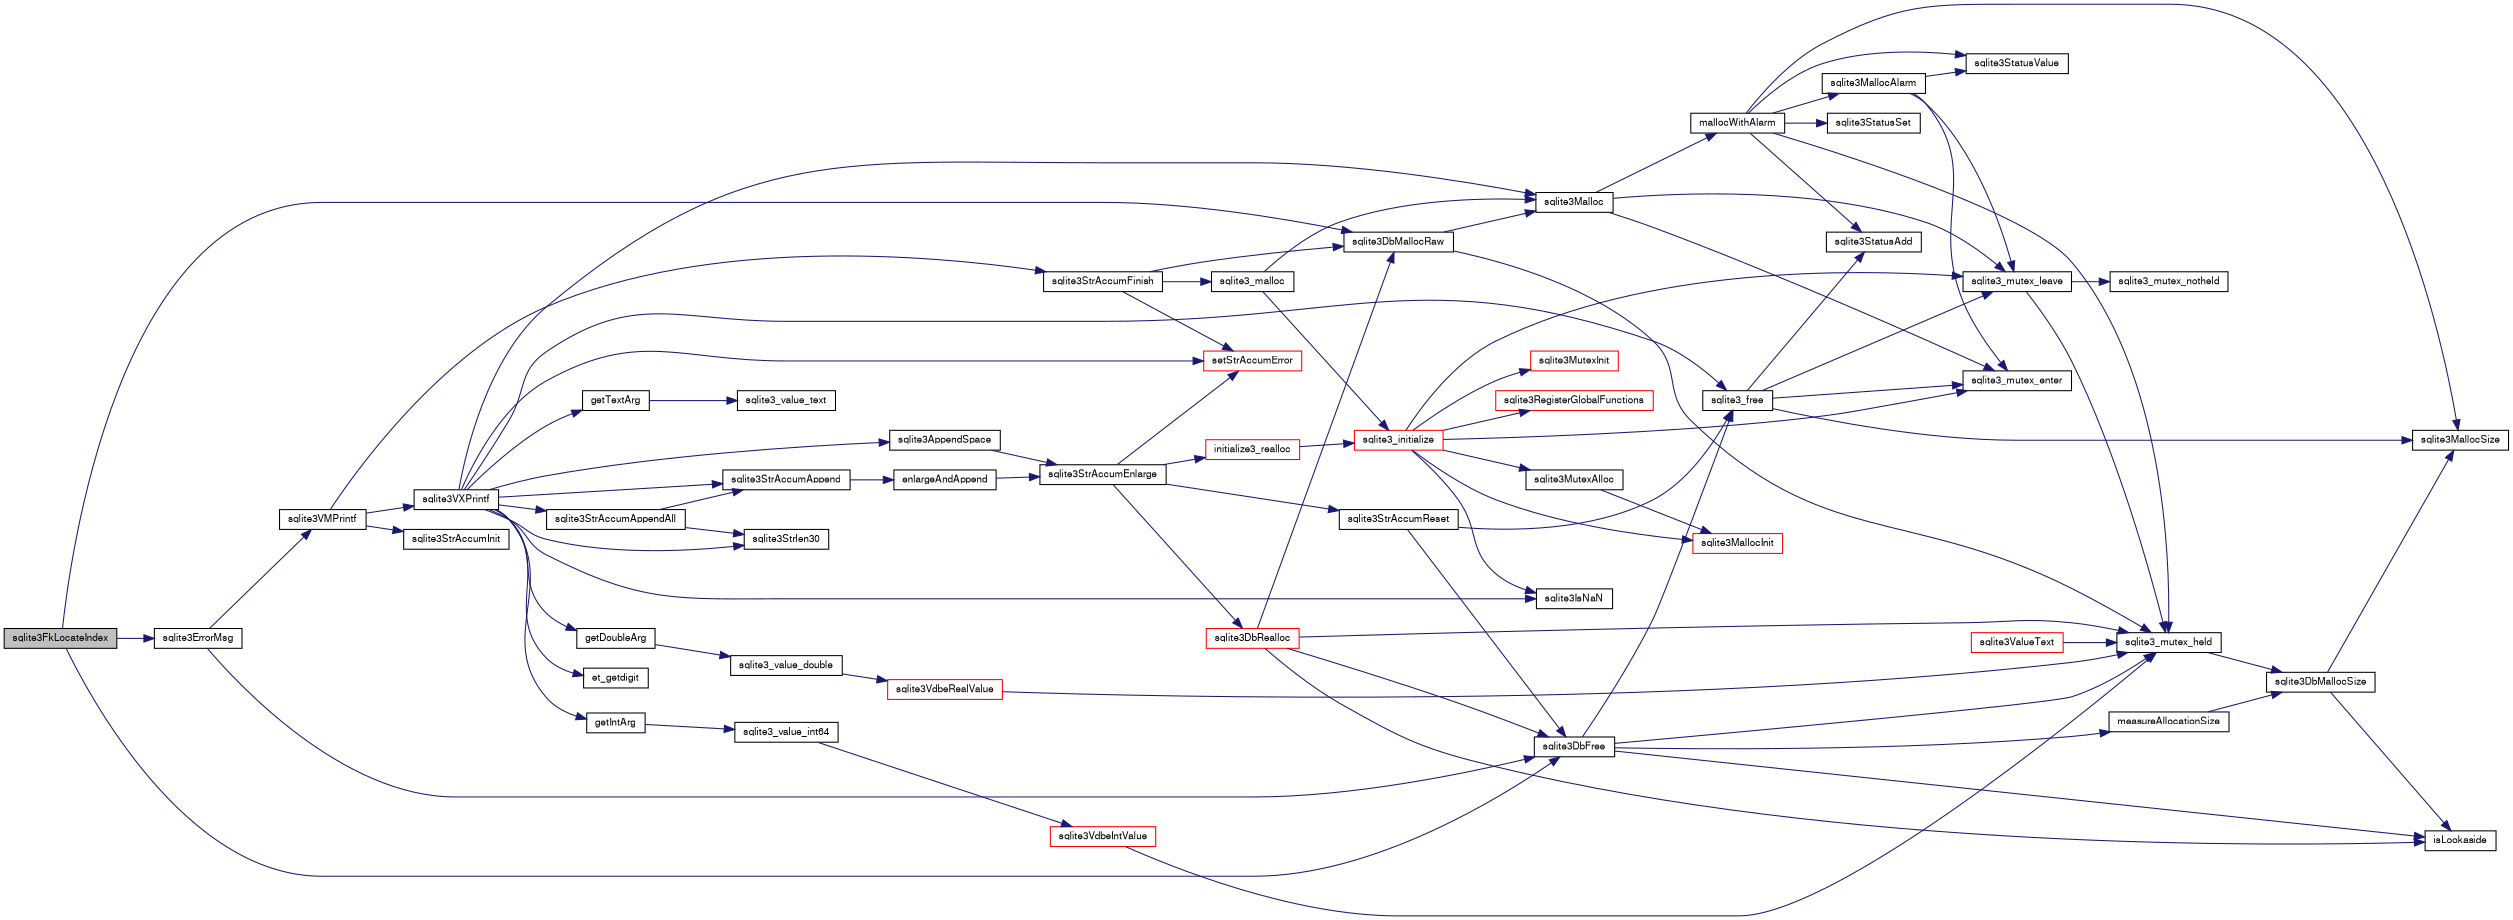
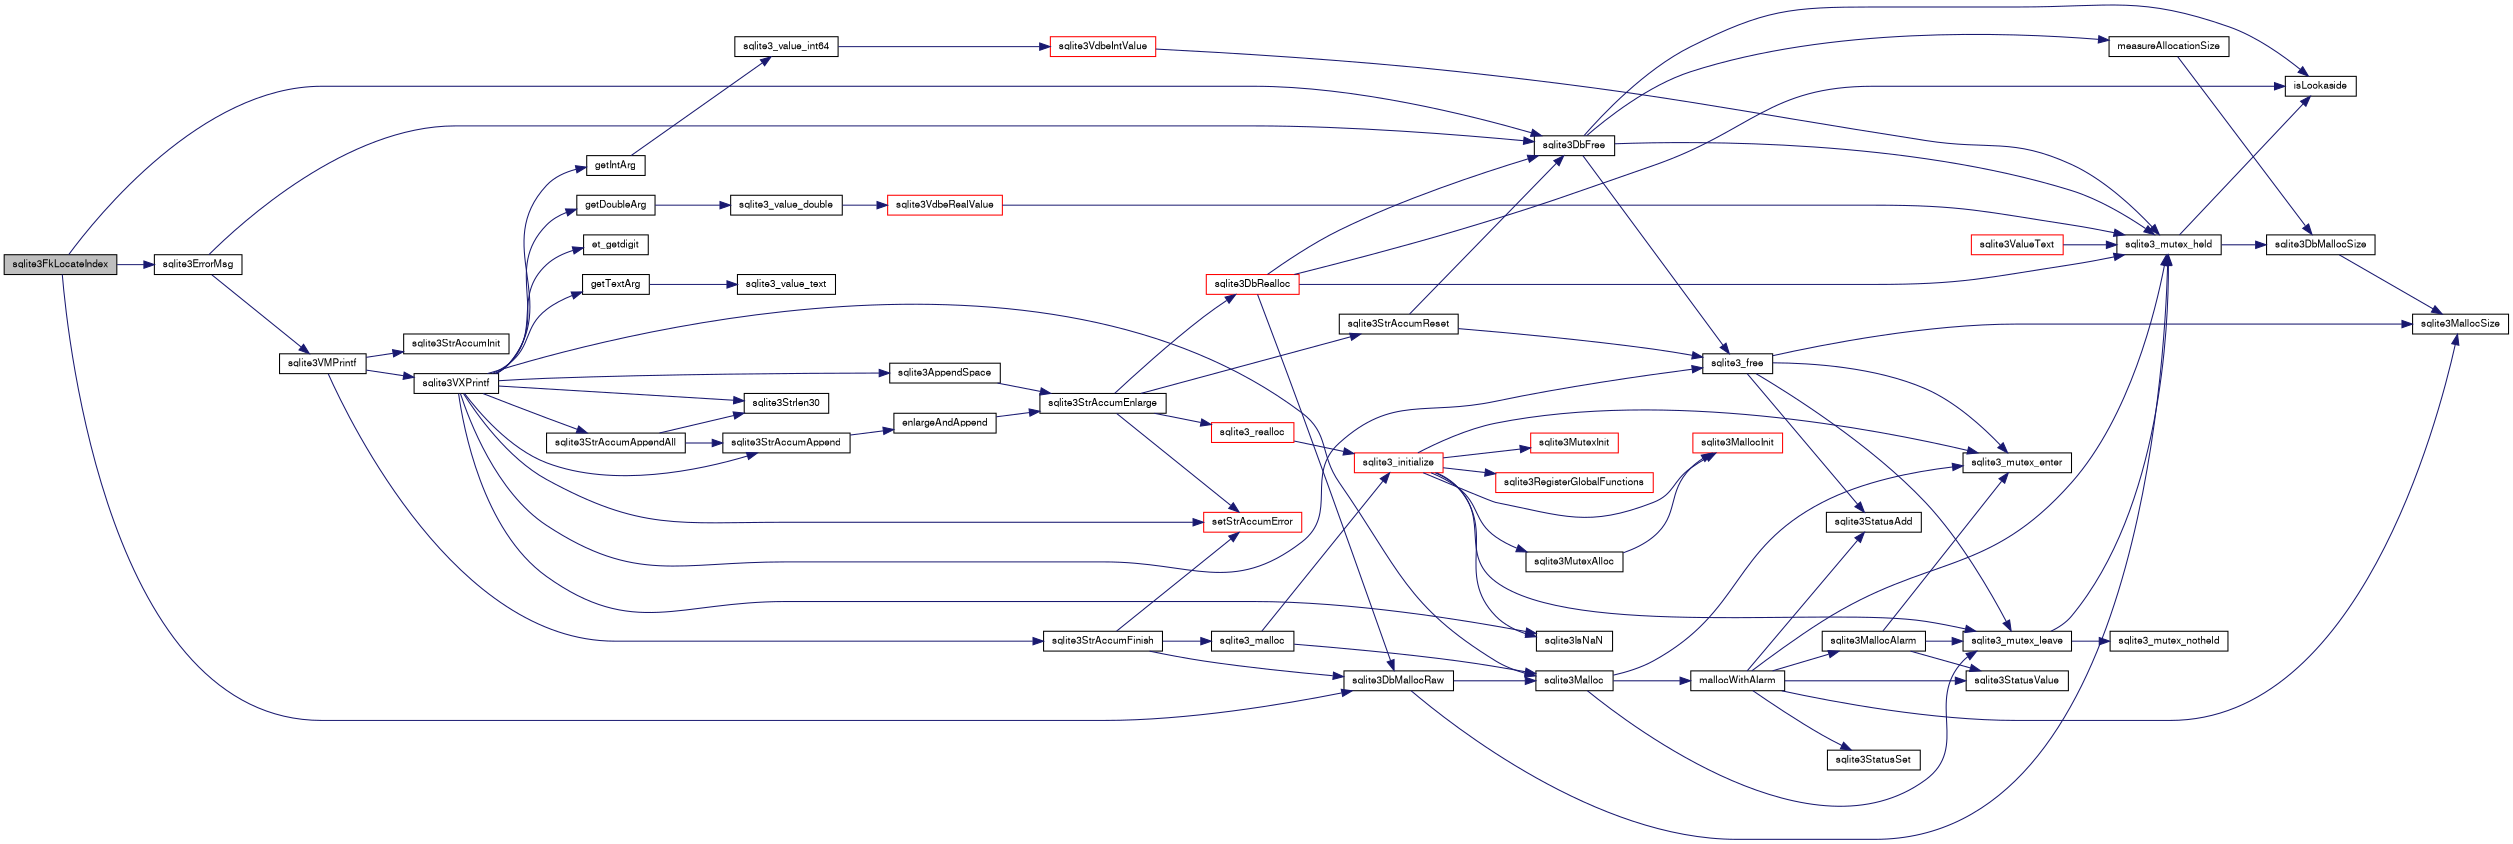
node "initialize3_realloc": label "initialize3_realloc" -> "sqlite3_realloc"
edge "sqlite3DbMallocSize" -> "isLookaside": now "sqlite3_mutex_held" -> "isLookaside"
